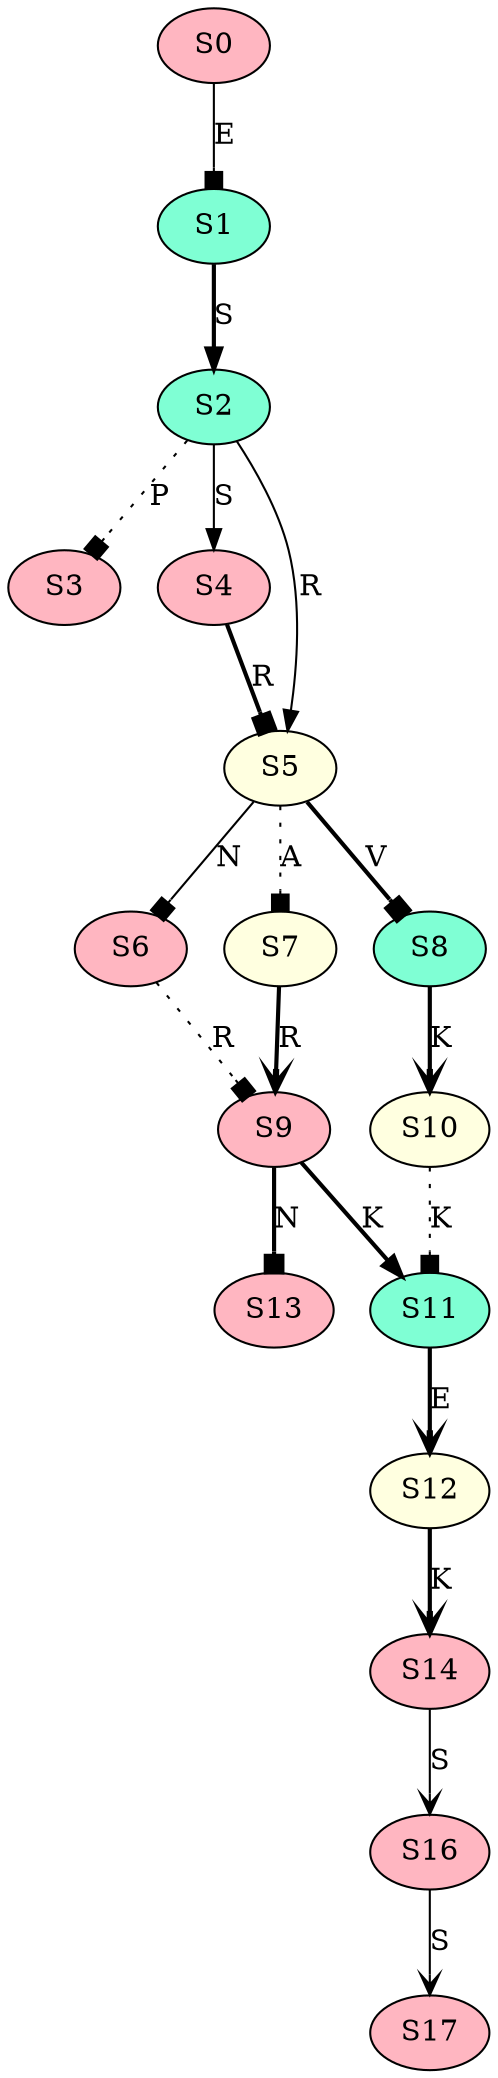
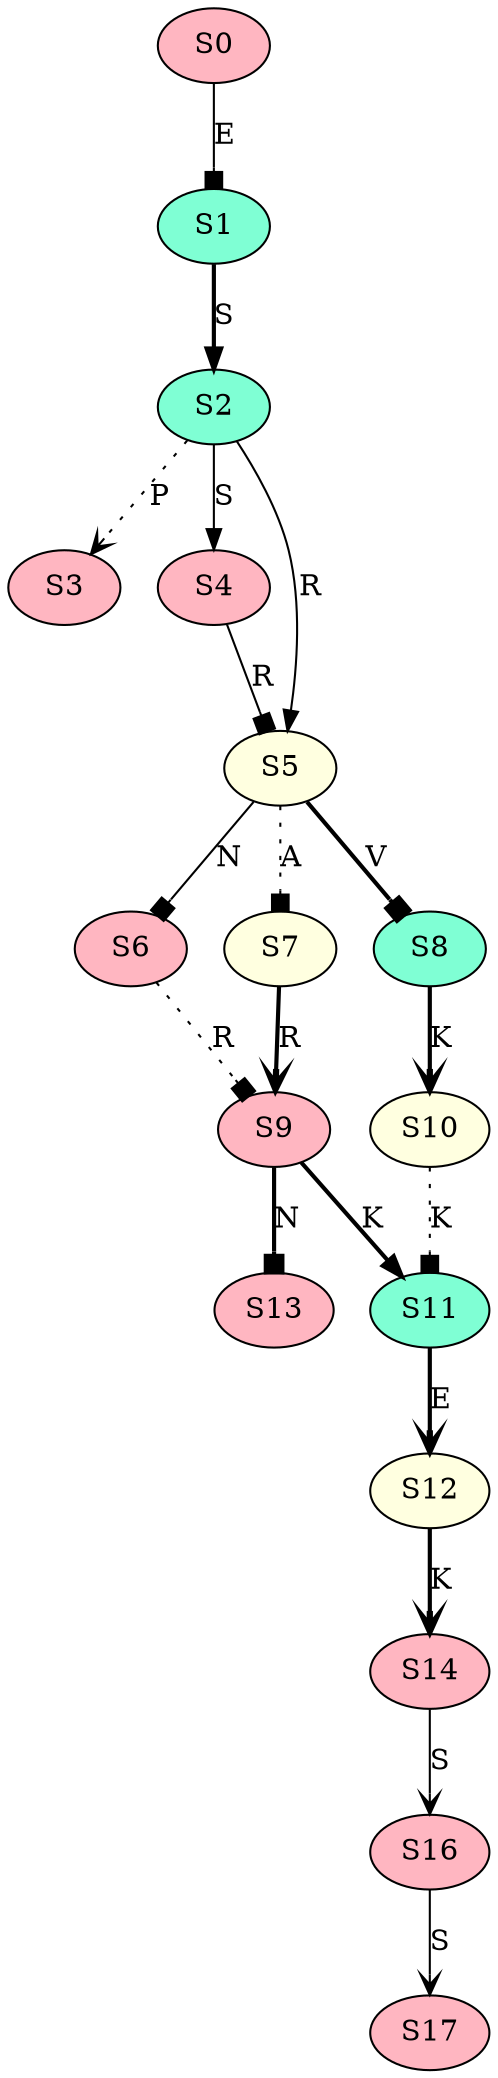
edge "S2" -> "S3": arrowhead box -> vee
edge "S4" -> "S5": style bold -> solid
